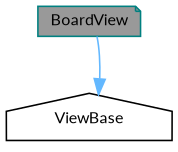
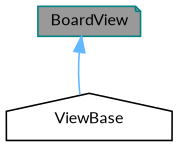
edge "BoardView" -> "ViewBase": reversed
